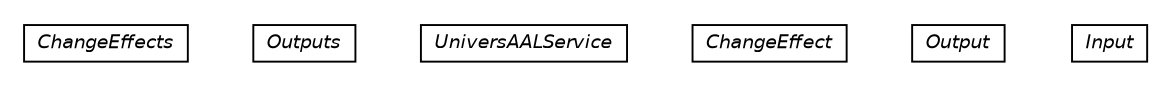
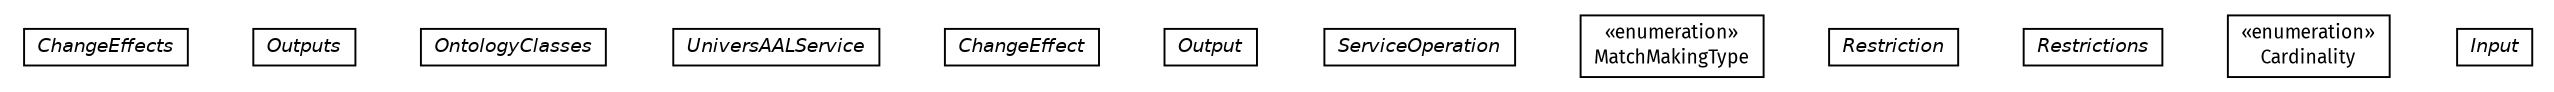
node "OntologyClasses": added
node "ServiceOperation": added
node "MatchMakingType": added
node "Restriction": added
node "Restrictions": added
node "Cardinality": added
